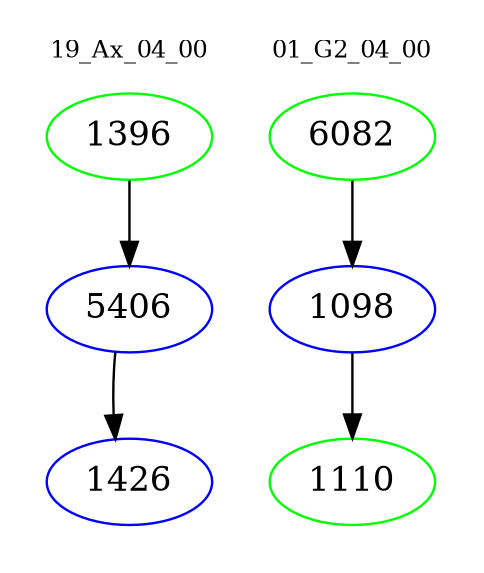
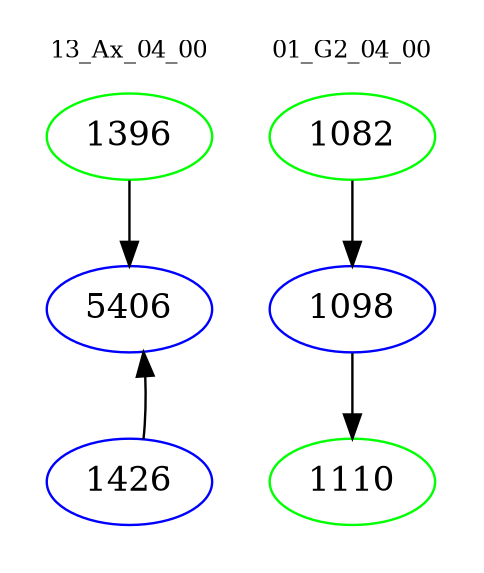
cluster "19_Ax_04_00": label "19_Ax_04_00" -> "13_Ax_04_00"
node "6082": label "6082" -> "1082"
edge "5406" -> "1426": reversed
